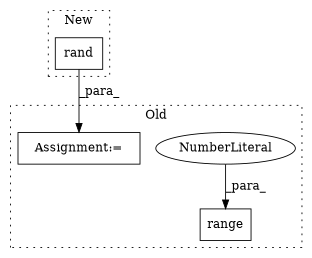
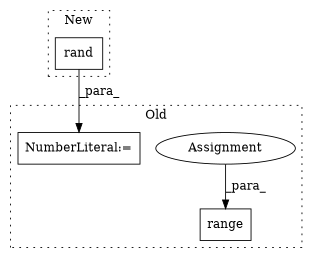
node "Assignment:=": label "Assignment:=" -> "NumberLiteral:="
node "NumberLiteral": label "NumberLiteral" -> "Assignment"
